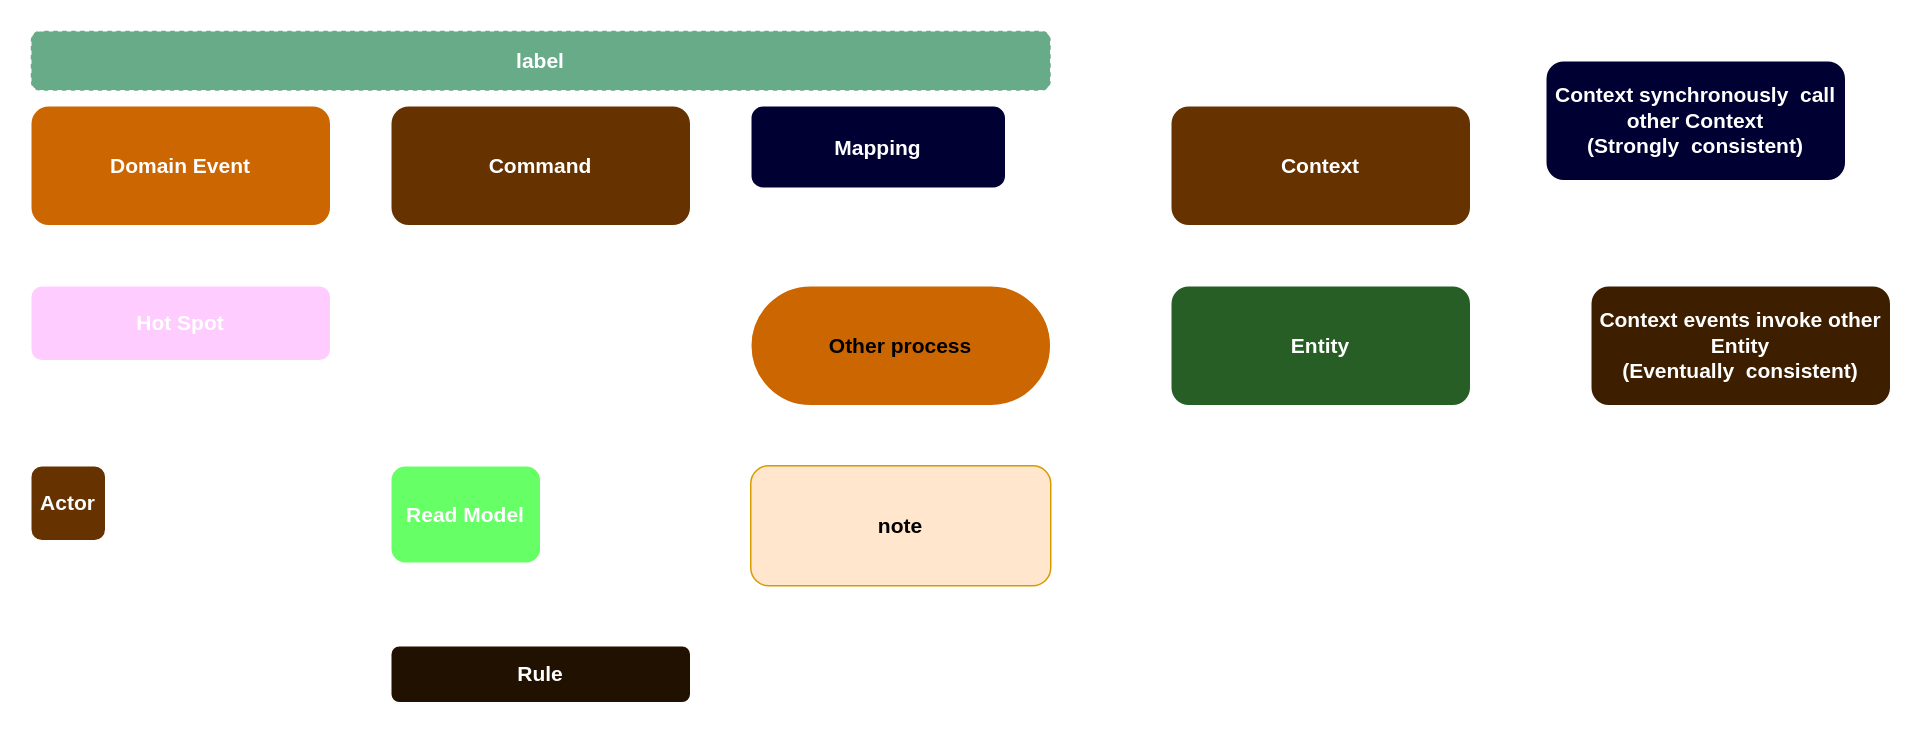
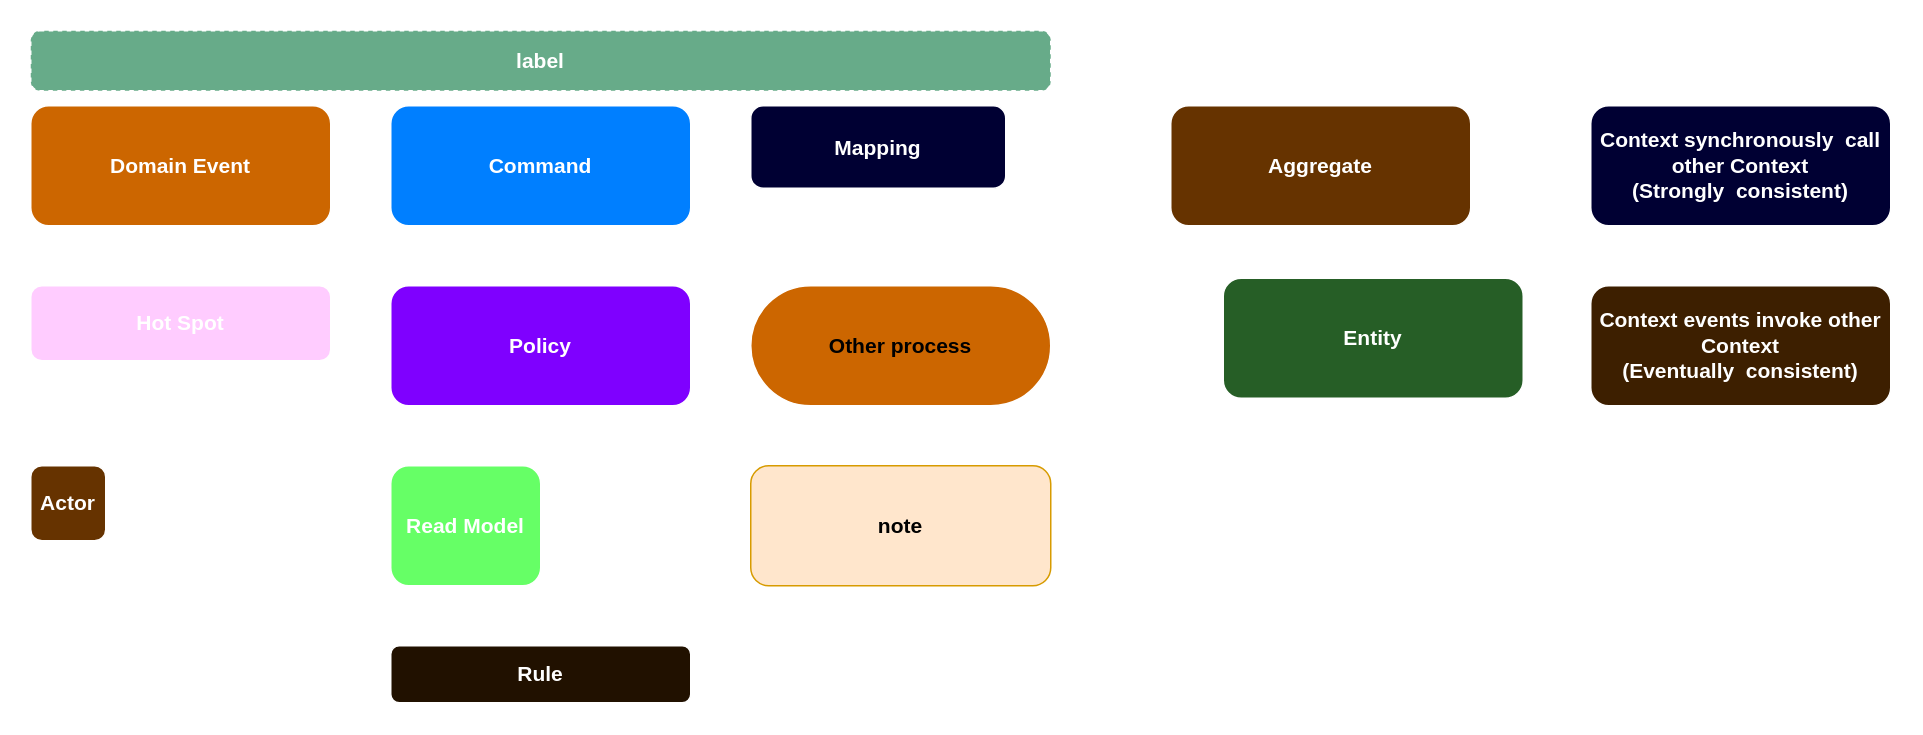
node "Context synchronously call other Context (Strongly consistent)": moved (1696, 121) -> (1741, 166)
node "Command": fillcolor #663300 -> #007fff
node "Context": label "Context" -> "Aggregate"
node "Policy": added
node "Entity": moved (1321, 346) -> (1373, 338)
node "Context events invoke other Entity (Eventually consistent)": label "Context events invoke other Entity (Eventually consistent)" -> "Context events invoke other Context (Eventually consistent)"
node "Read Model": size 150x98 -> 150x120
